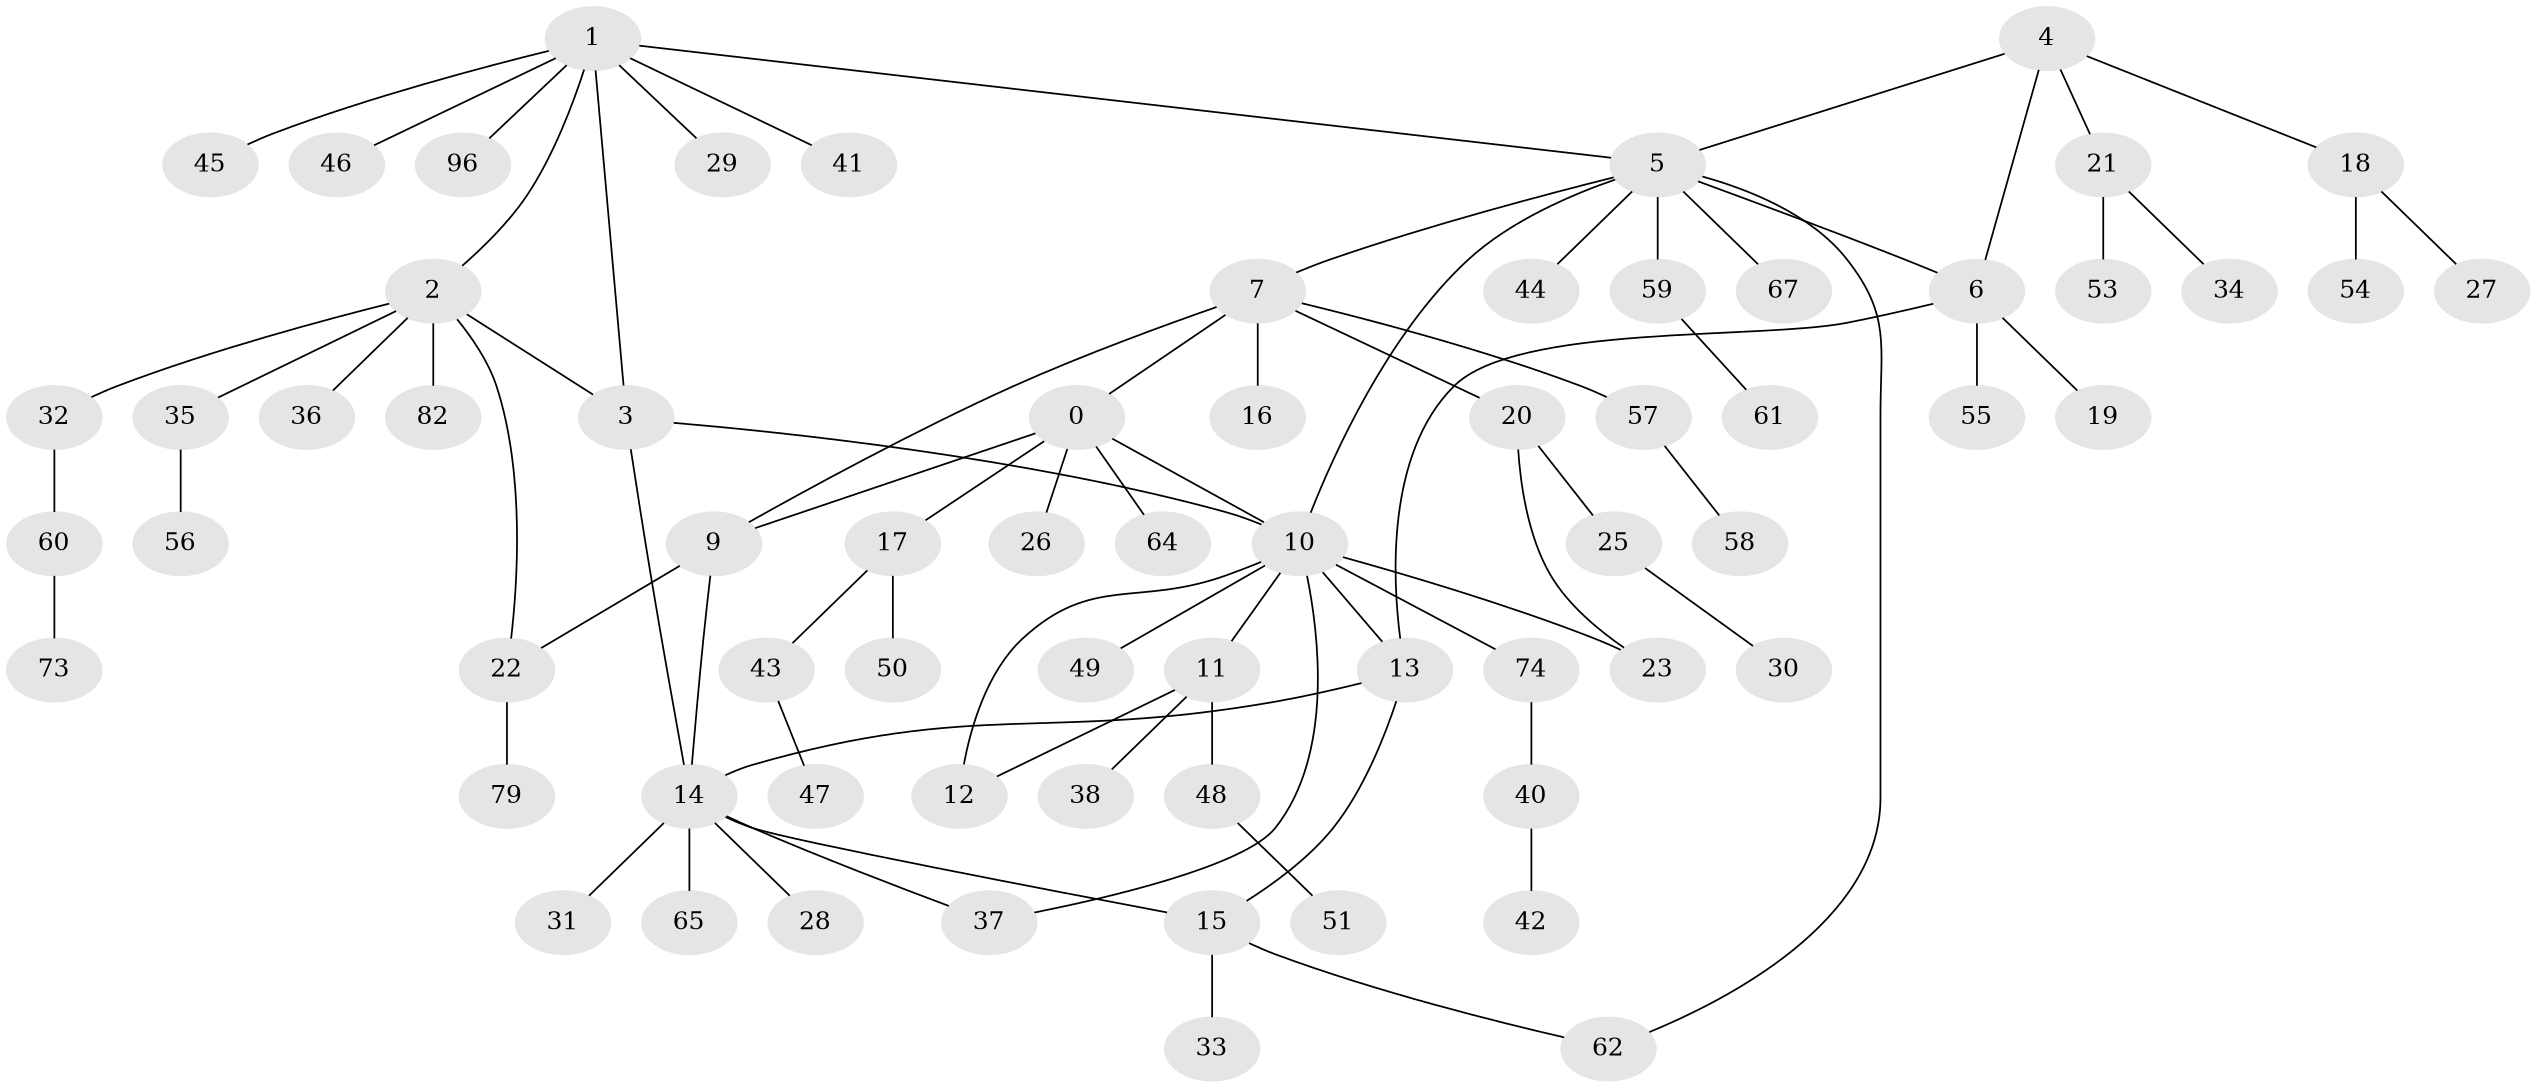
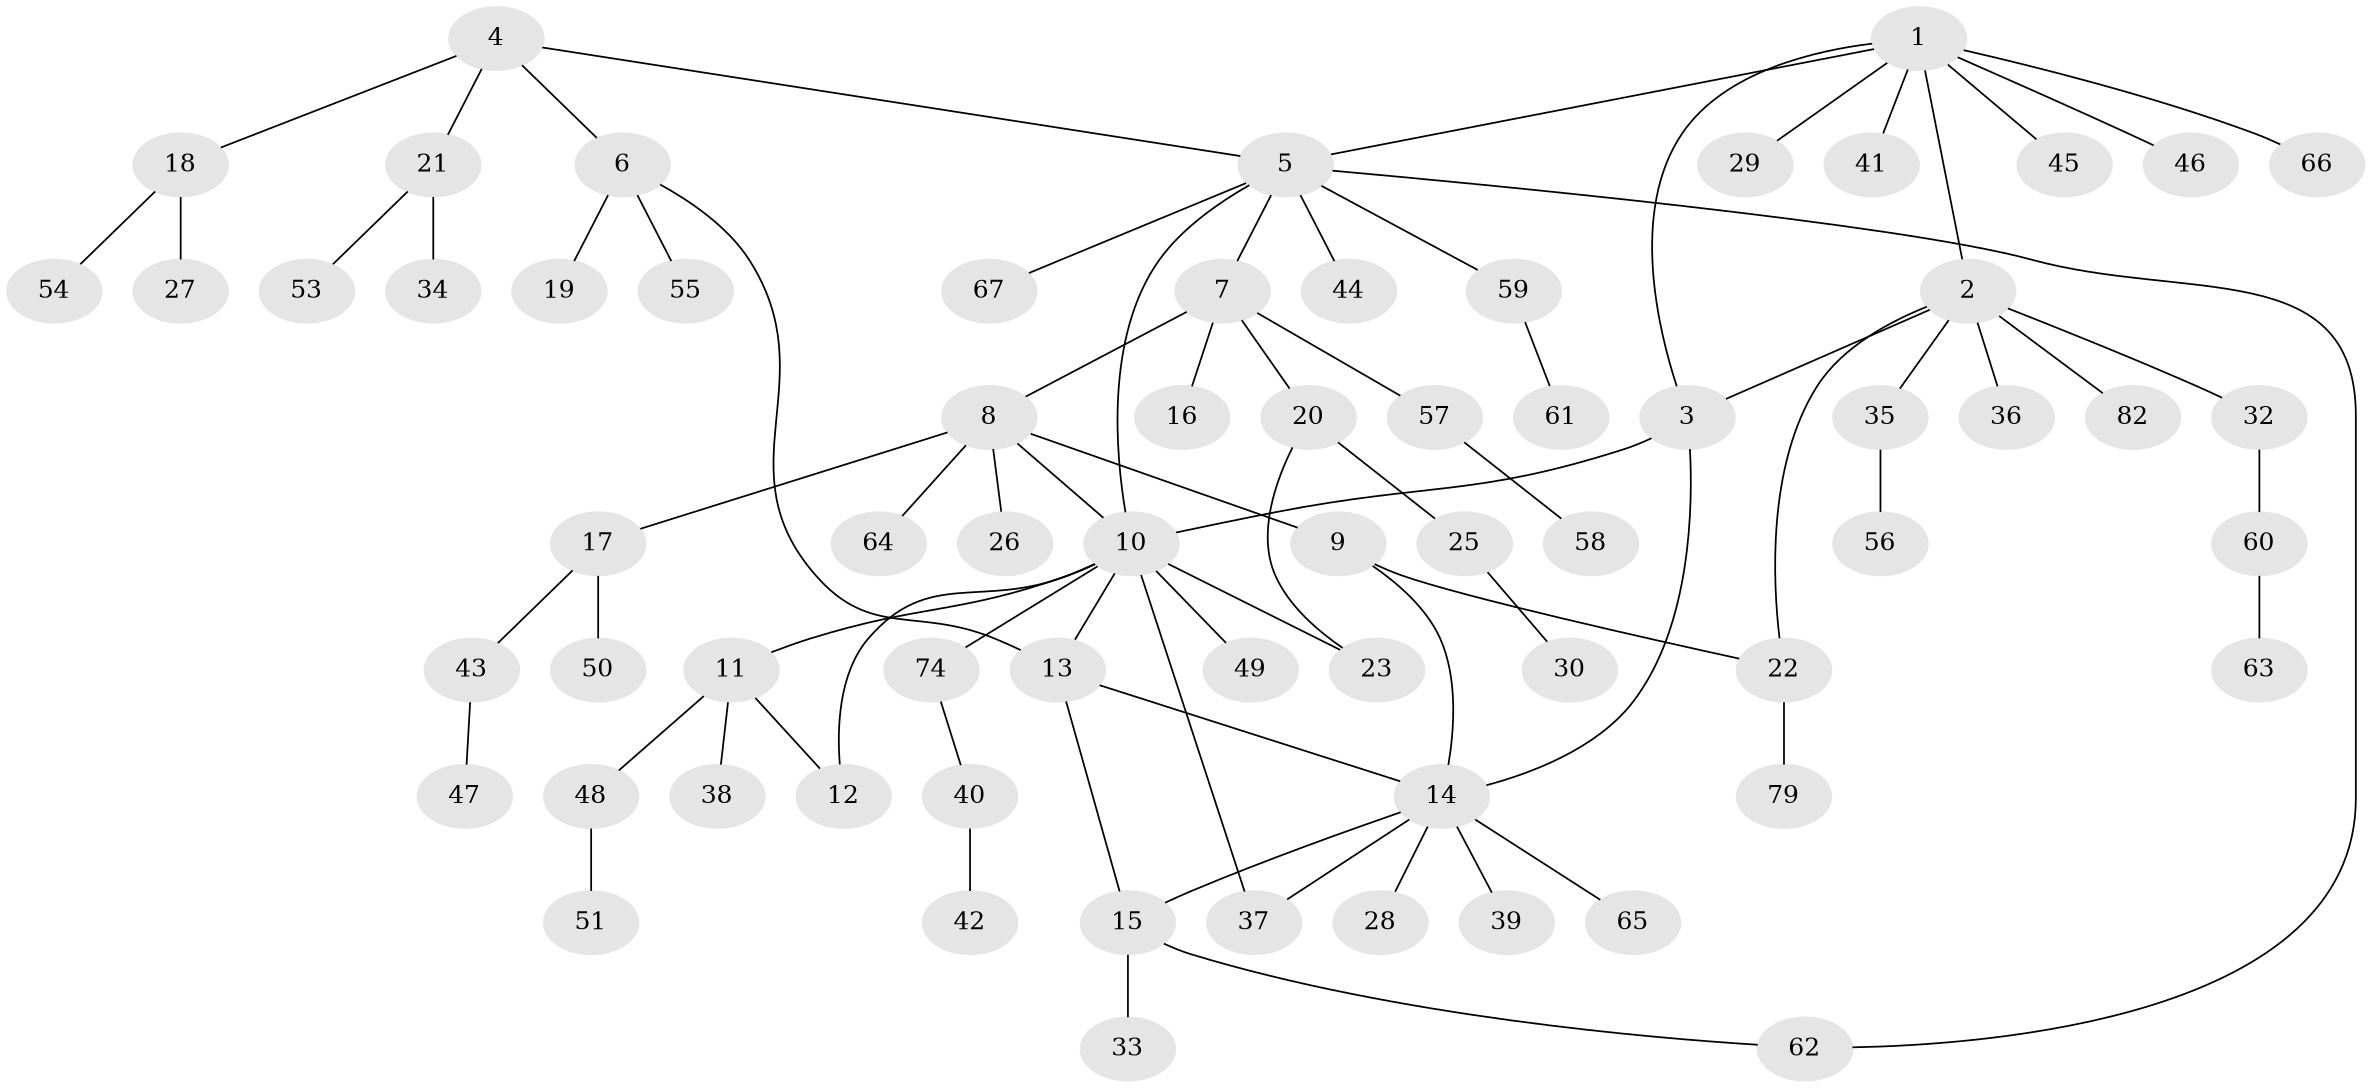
node "96": label "96" -> "66"
edge "5" -- "6": removed
edge "7" -- "9": removed
node "0": label "0" -> "8"
node "73": label "73" -> "63"
node "31": label "31" -> "39"
